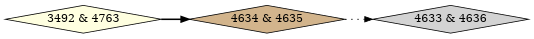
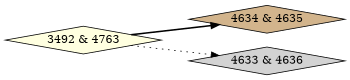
edge "4634 & 4635" -> "4633 & 4636": now "3492 & 4763" -> "4633 & 4636"
